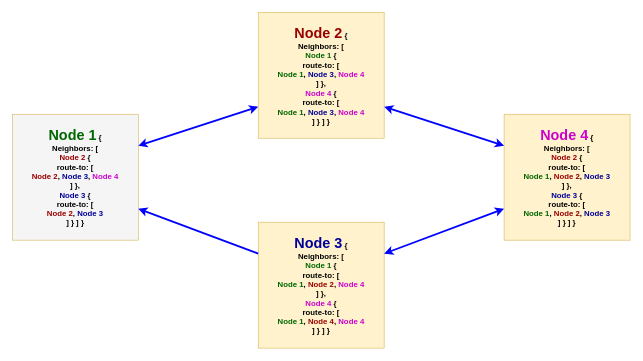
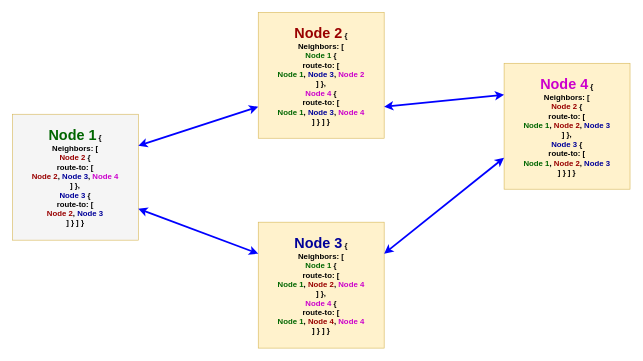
node "Node 2 { Neighbors: [ Node 1 { route-to: [ Node 1, Node 3, Node 4 ] }, Node 4 { route-to: [ Node 1, Node 3, Node 4 ] } ] }": label "Node 2 { Neighbors: [ Node 1 { route-to: [ Node 1, Node 3, Node 4 ] }, Node 4 { route-to: [ Node 1, Node 3, Node 4 ] } ] }" -> "Node 2 { Neighbors: [ Node 1 { route-to: [ Node 1, Node 3, Node 2 ] }, Node 4 { route-to: [ Node 1, Node 3, Node 4 ] } ] }"
node "Node 4 { Neighbors: [ Node 2 { route-to: [ Node 1, Node 2, Node 3 ] }, Node 3 { route-to: [ Node 1, Node 2, Node 3 ] } ] }": moved (567, 177) -> (567, 126)
edge "Node 3 { Neighbors: [ Node 1 { route-to: [ Node 1, Node 2, Node 4 ] }, Node 4 { route-to: [ Node 1, Node 4, Node 4 ] } ] }" -> "Node 1 { Neighbors: [ Node 2 { route-to: [ Node 2, Node 3, Node 4 ] }, Node 3 { route-to: [ Node 2, Node 3 ] } ] }": arrowhead none -> classic
